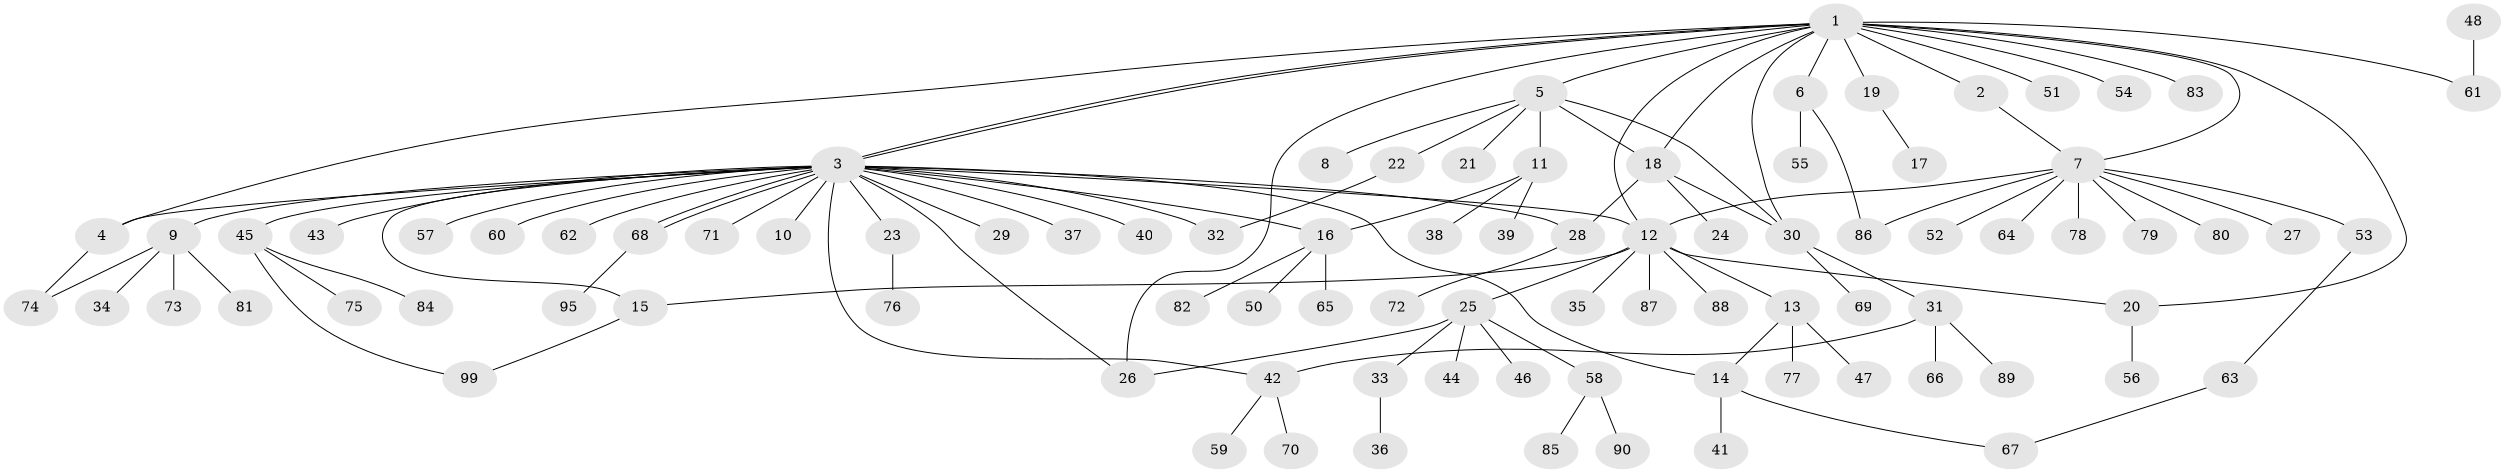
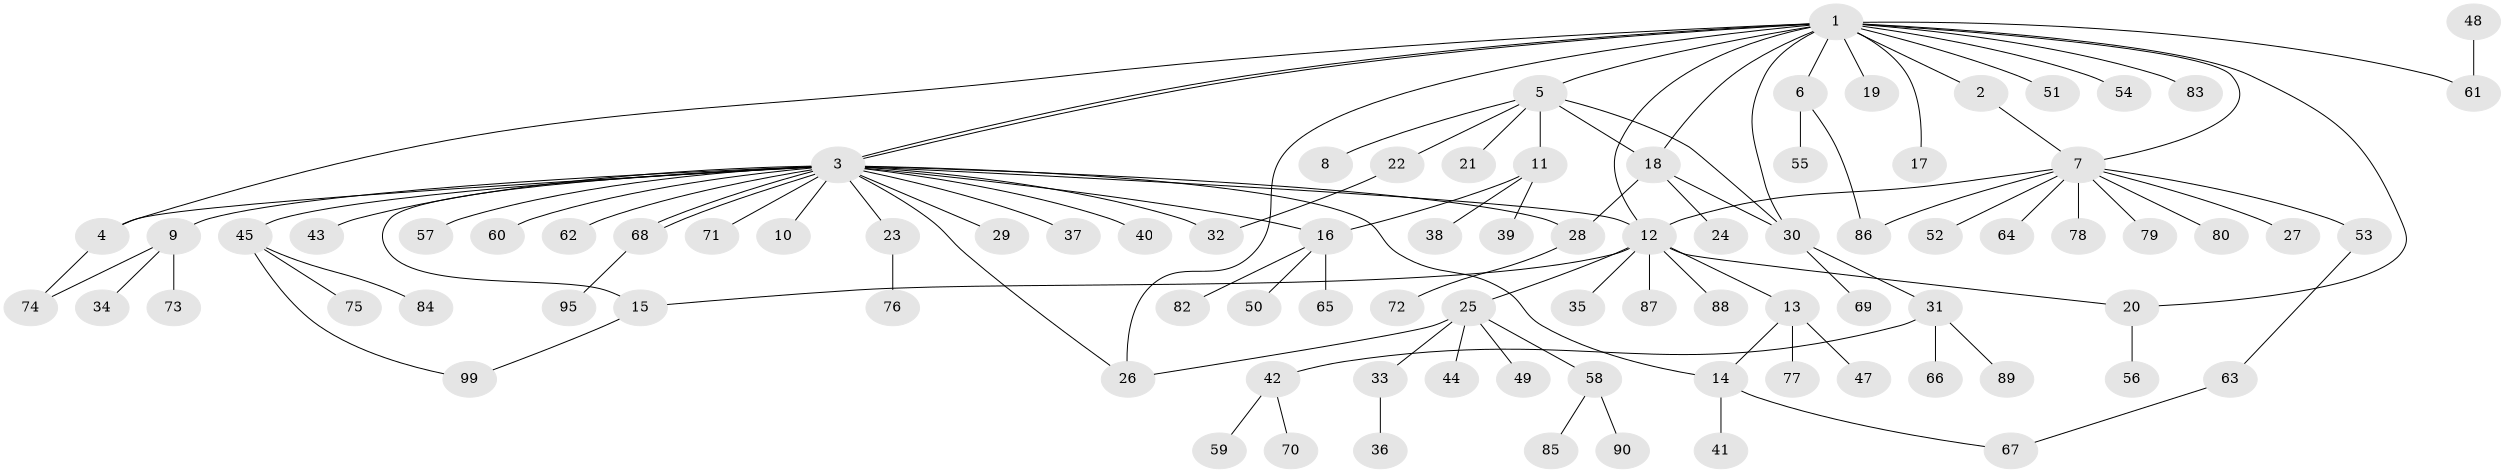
edge "19" -- "17": now "1" -- "17"
node "81": removed
edge "3" -- "42": removed
node "46": label "46" -> "49"
